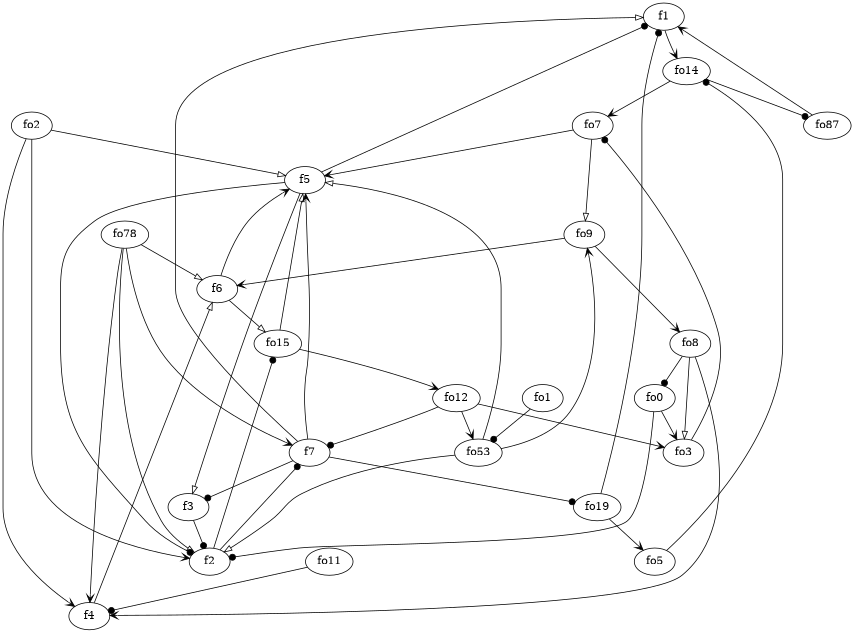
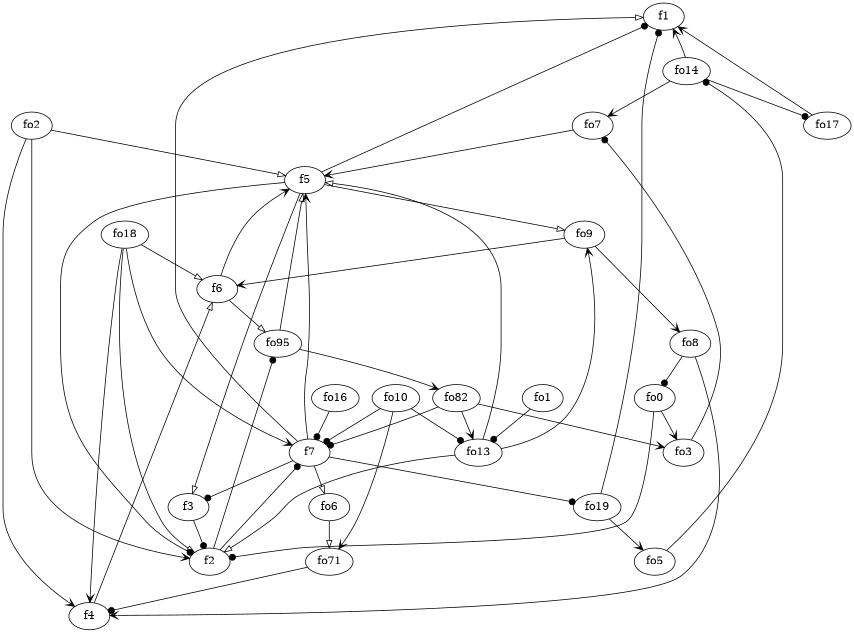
edge "f1" -> "fo14": reversed
node "fo87": label "fo87" -> "fo17"
edge "fo7" -> "fo9": now "f5" -> "fo9"
node "fo78": label "fo78" -> "fo18"
node "fo15": label "fo15" -> "fo95"
edge "fo8" -> "fo3": removed
node "fo16": added
node "fo10": added
node "fo12": label "fo12" -> "fo82"
node "fo53": label "fo53" -> "fo13"
node "fo6": added
node "fo11": label "fo11" -> "fo71"
